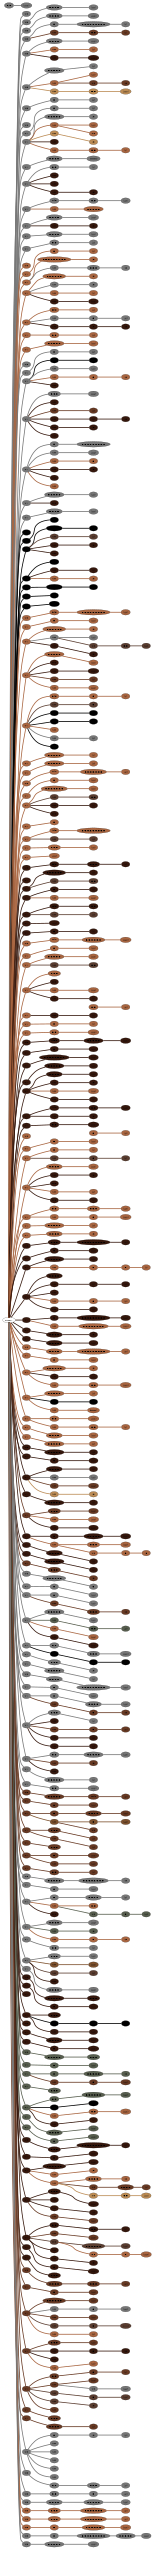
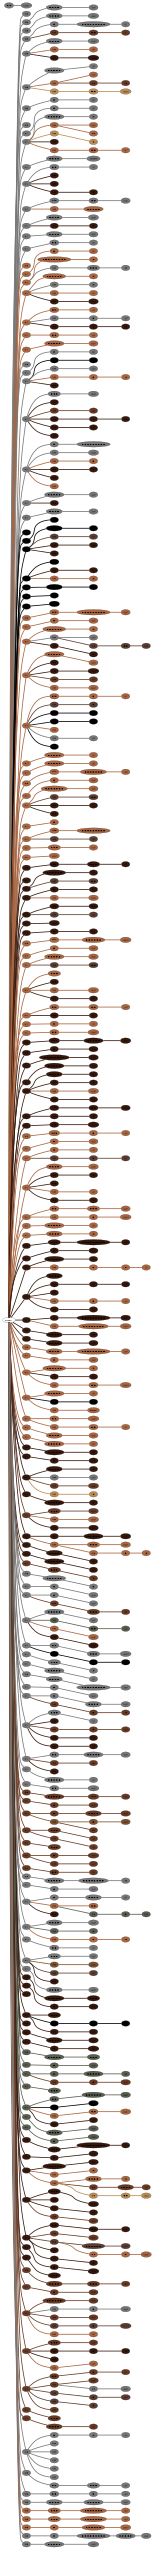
node "54:0": added
node "T11:0": added
